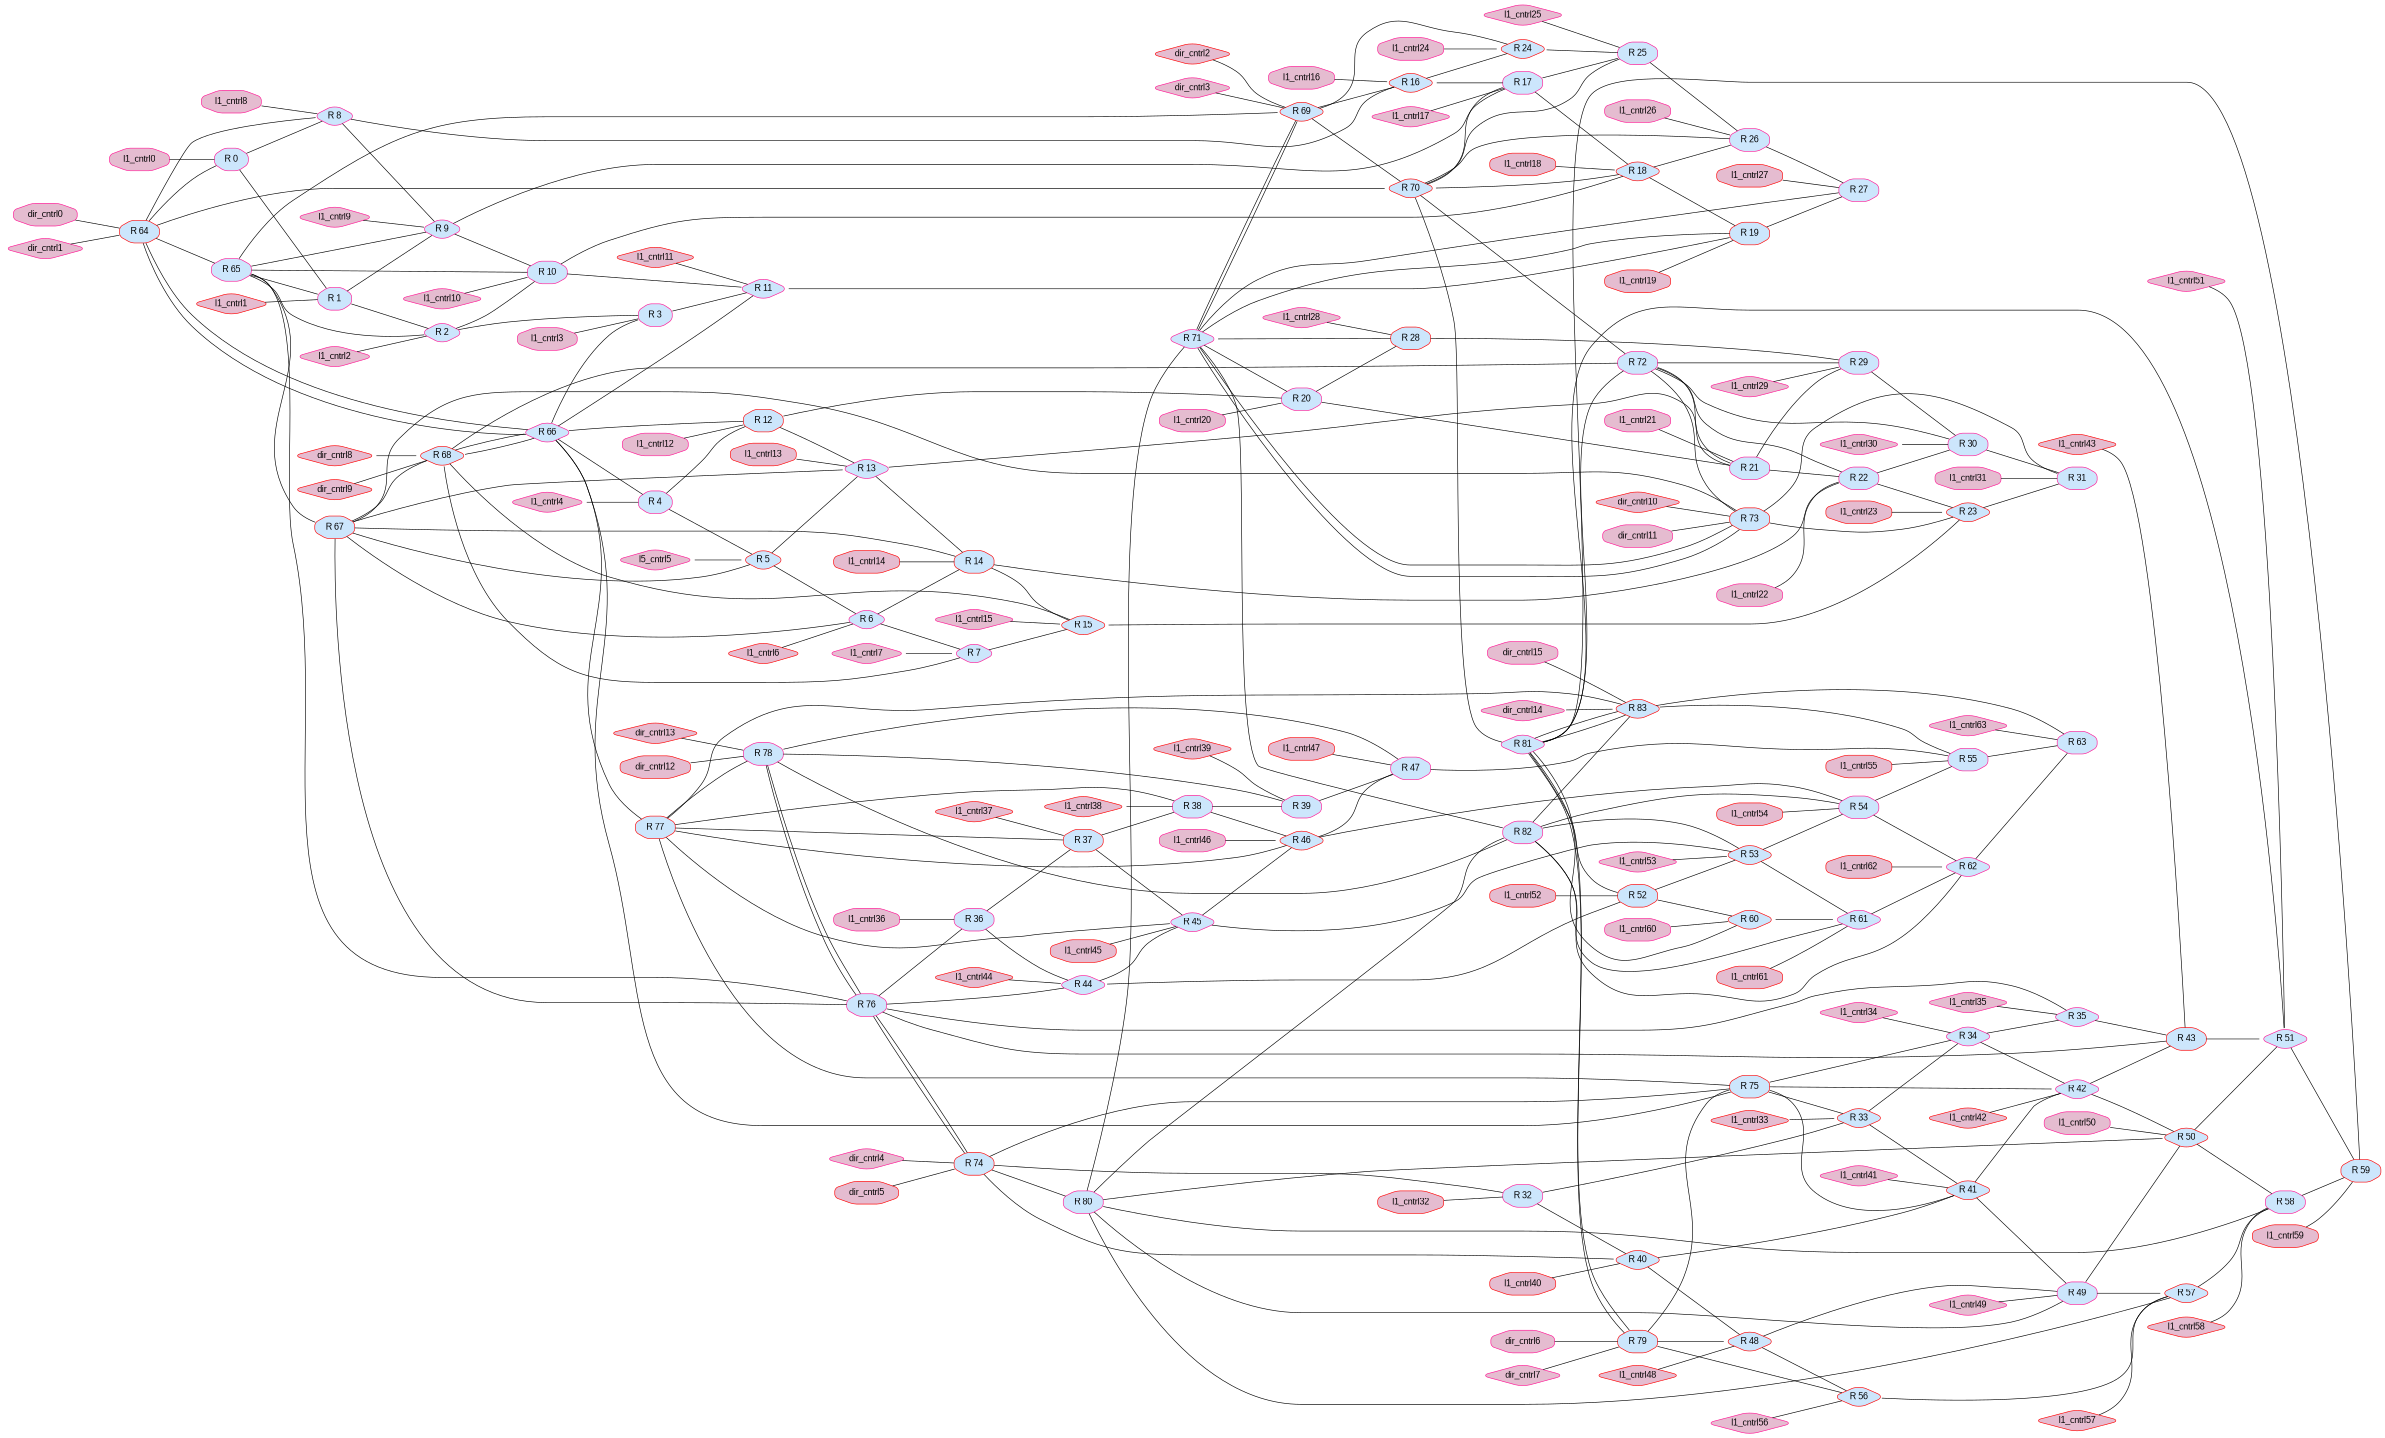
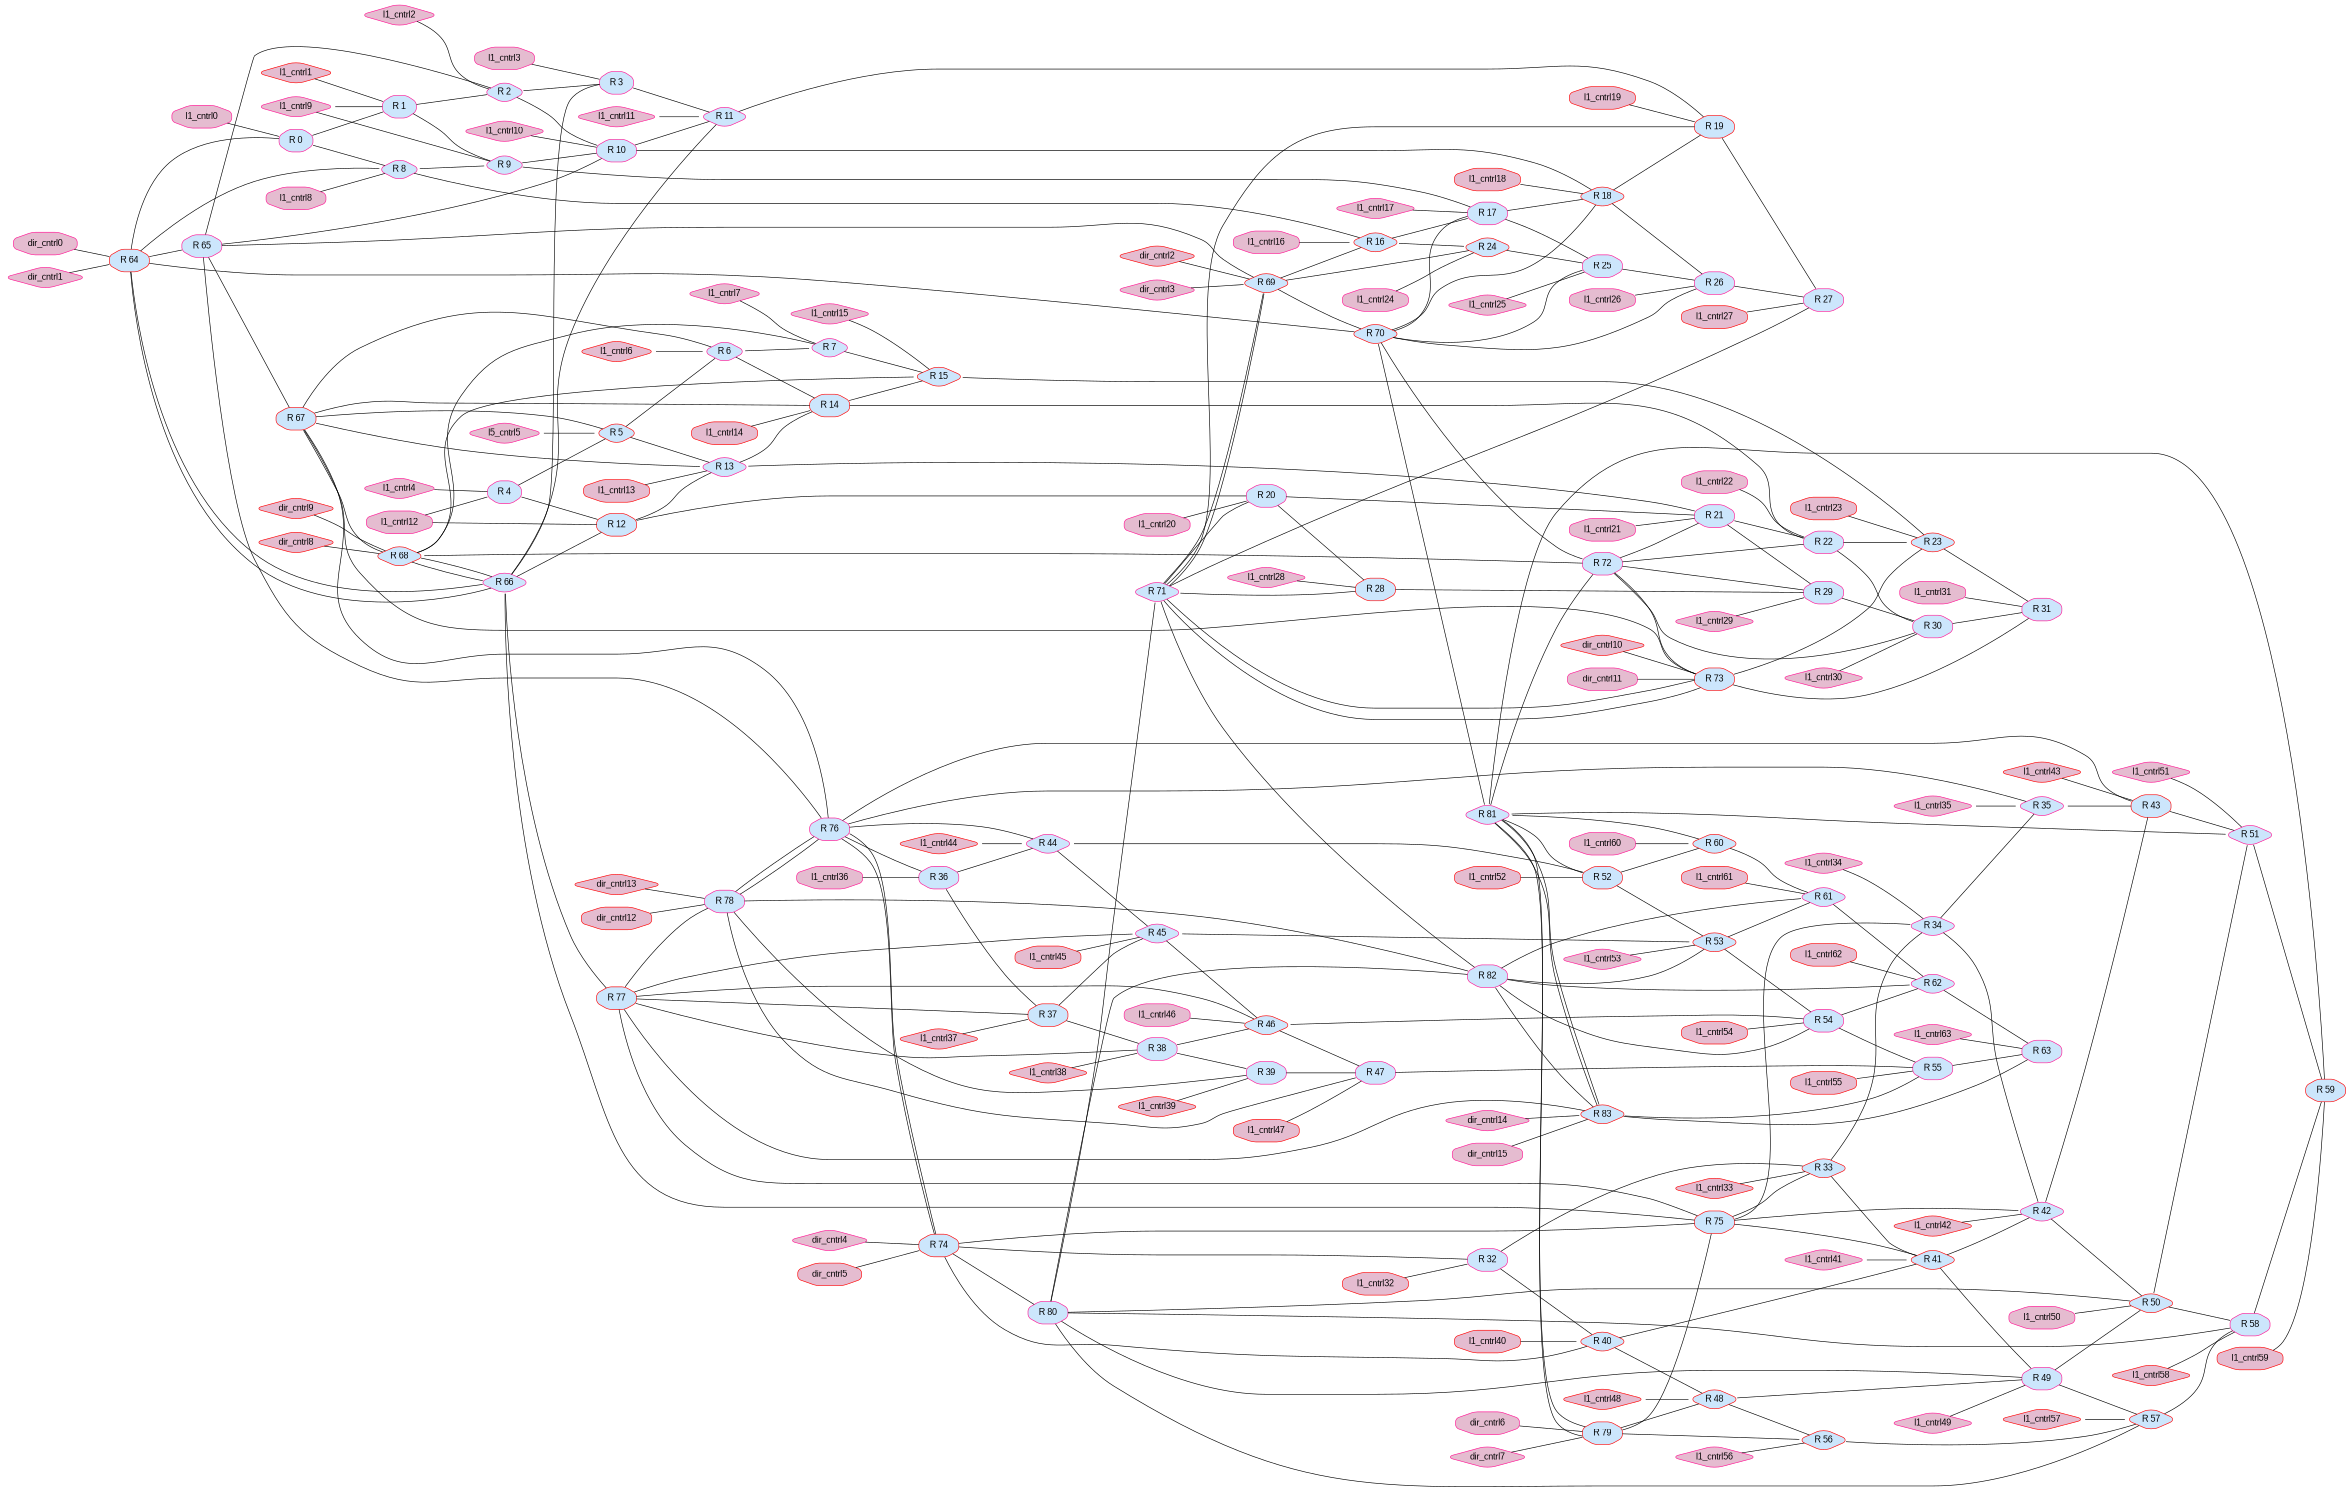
edge "R 9" -- "R 65": removed
node "l1_cntrl11": color red -> deeppink
edge "R 65" -- "R 1": now "l1_cntrl9" -- "R 1"
edge "R 66" -- "R 4": now "l1_cntrl12" -- "R 4"
